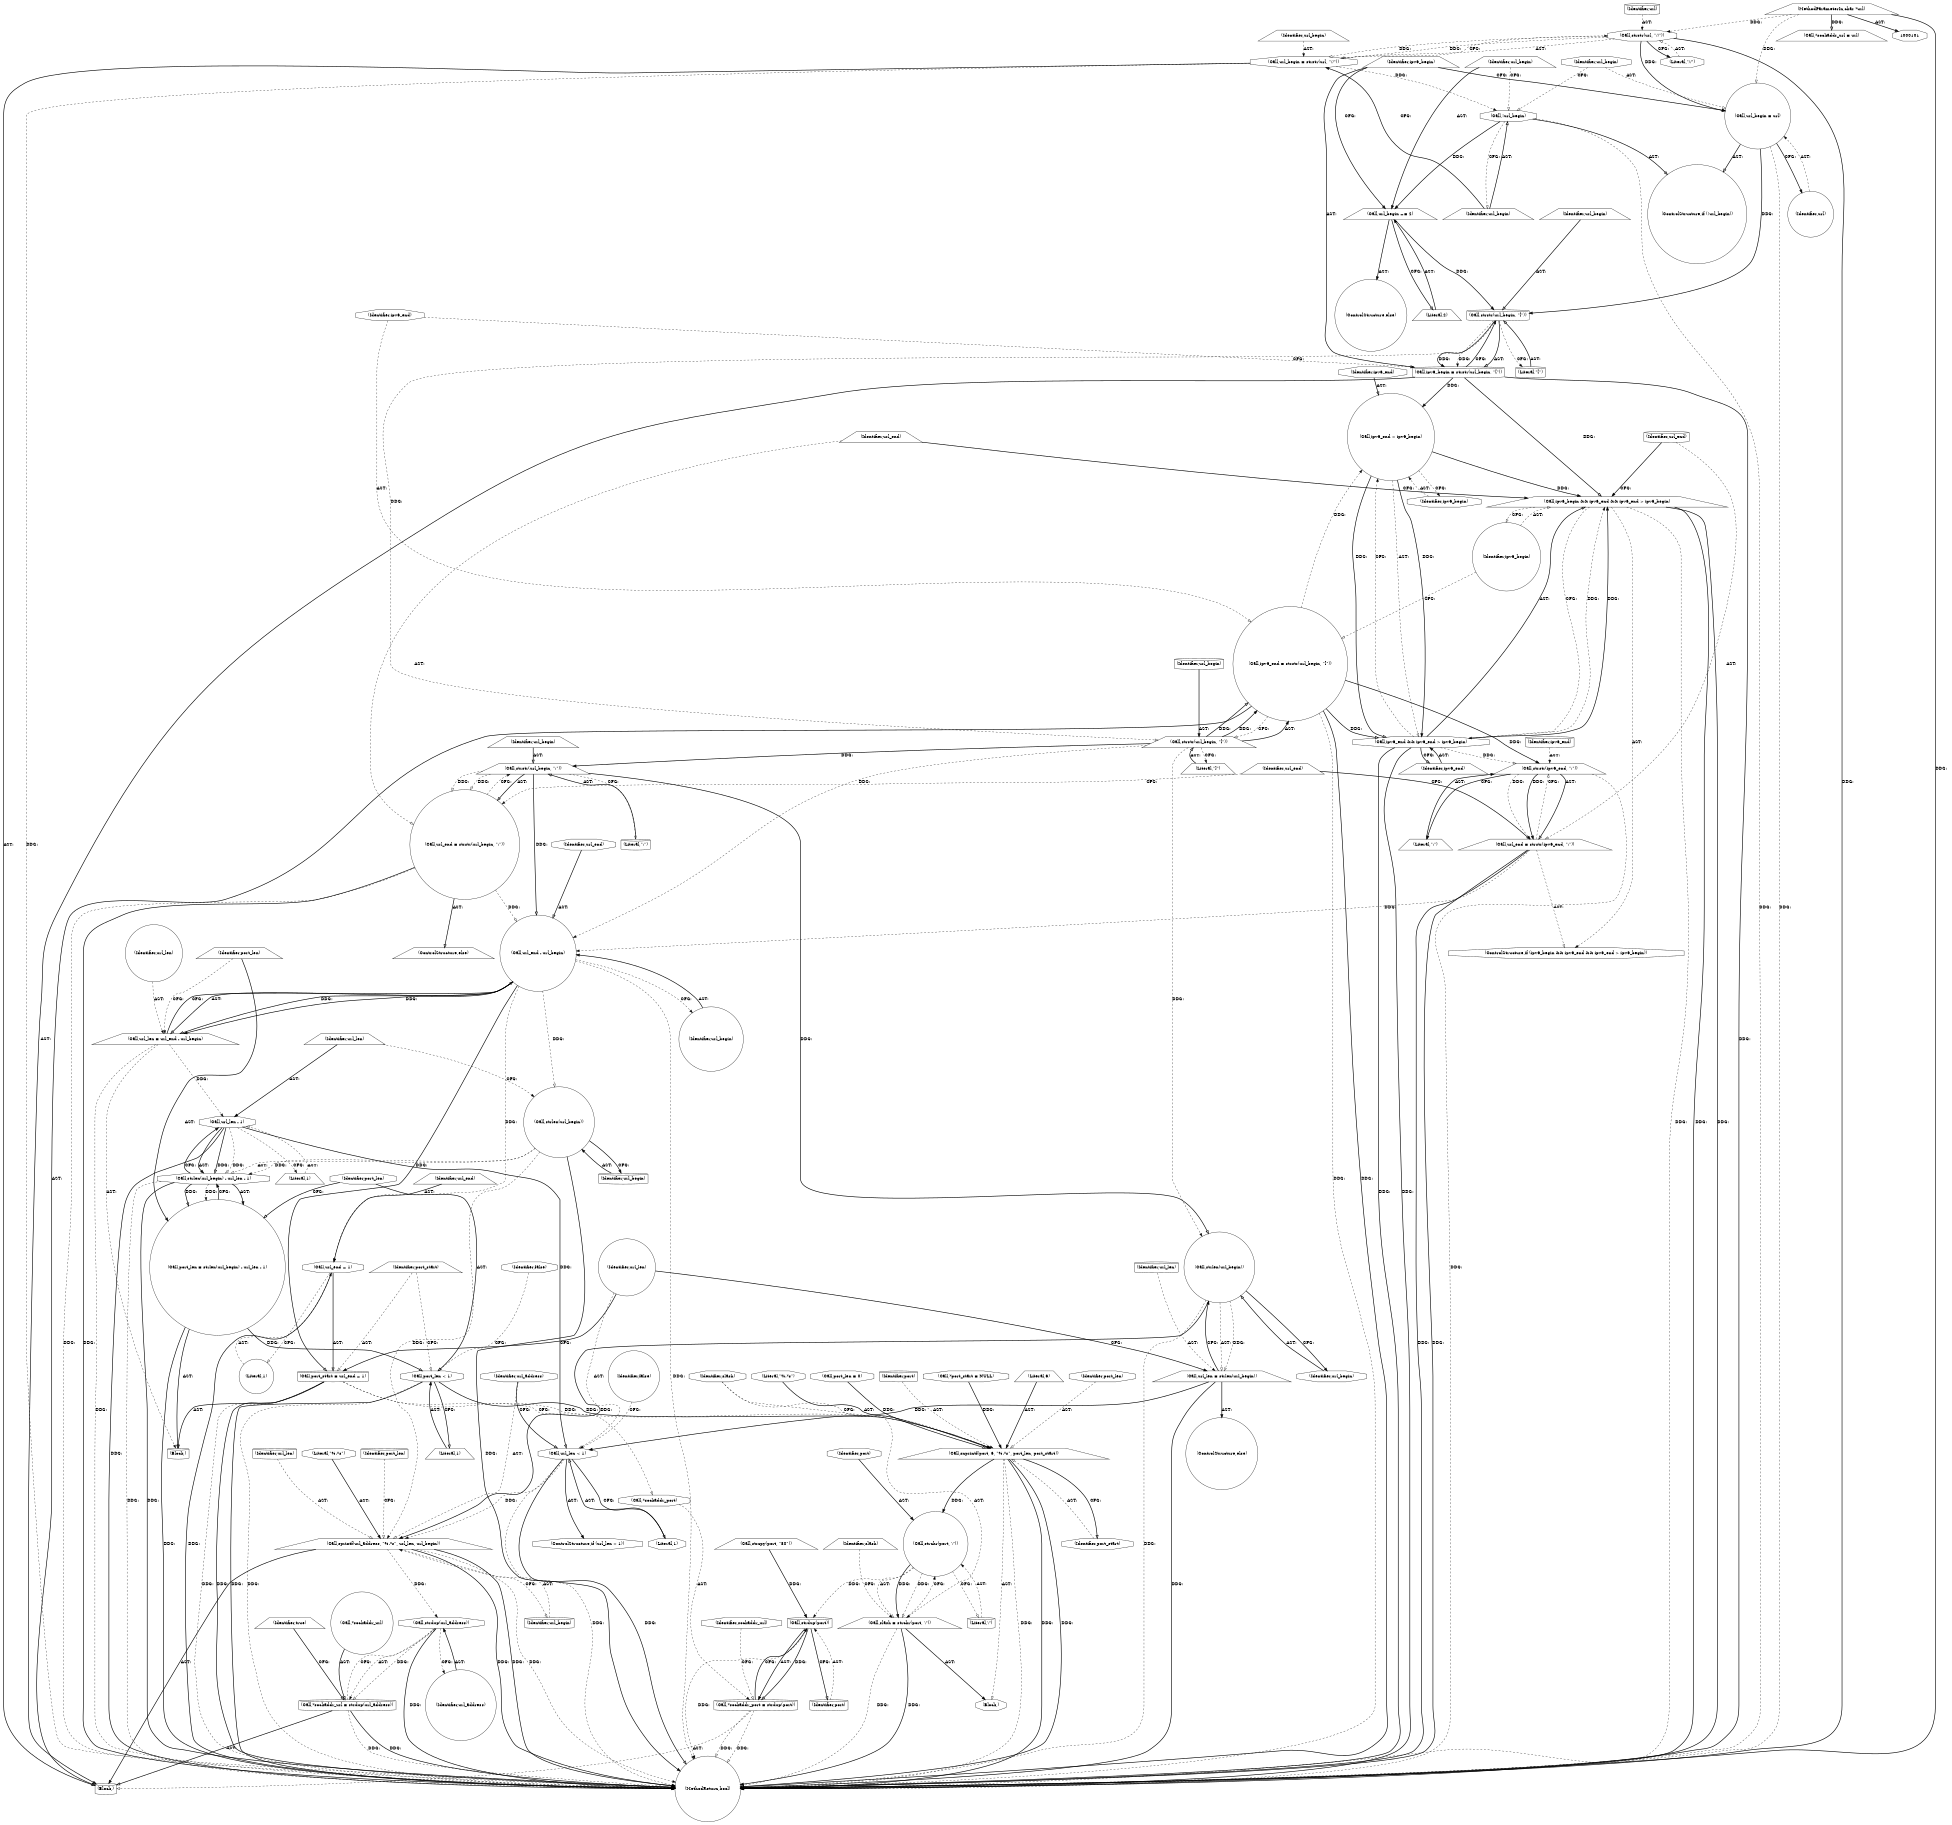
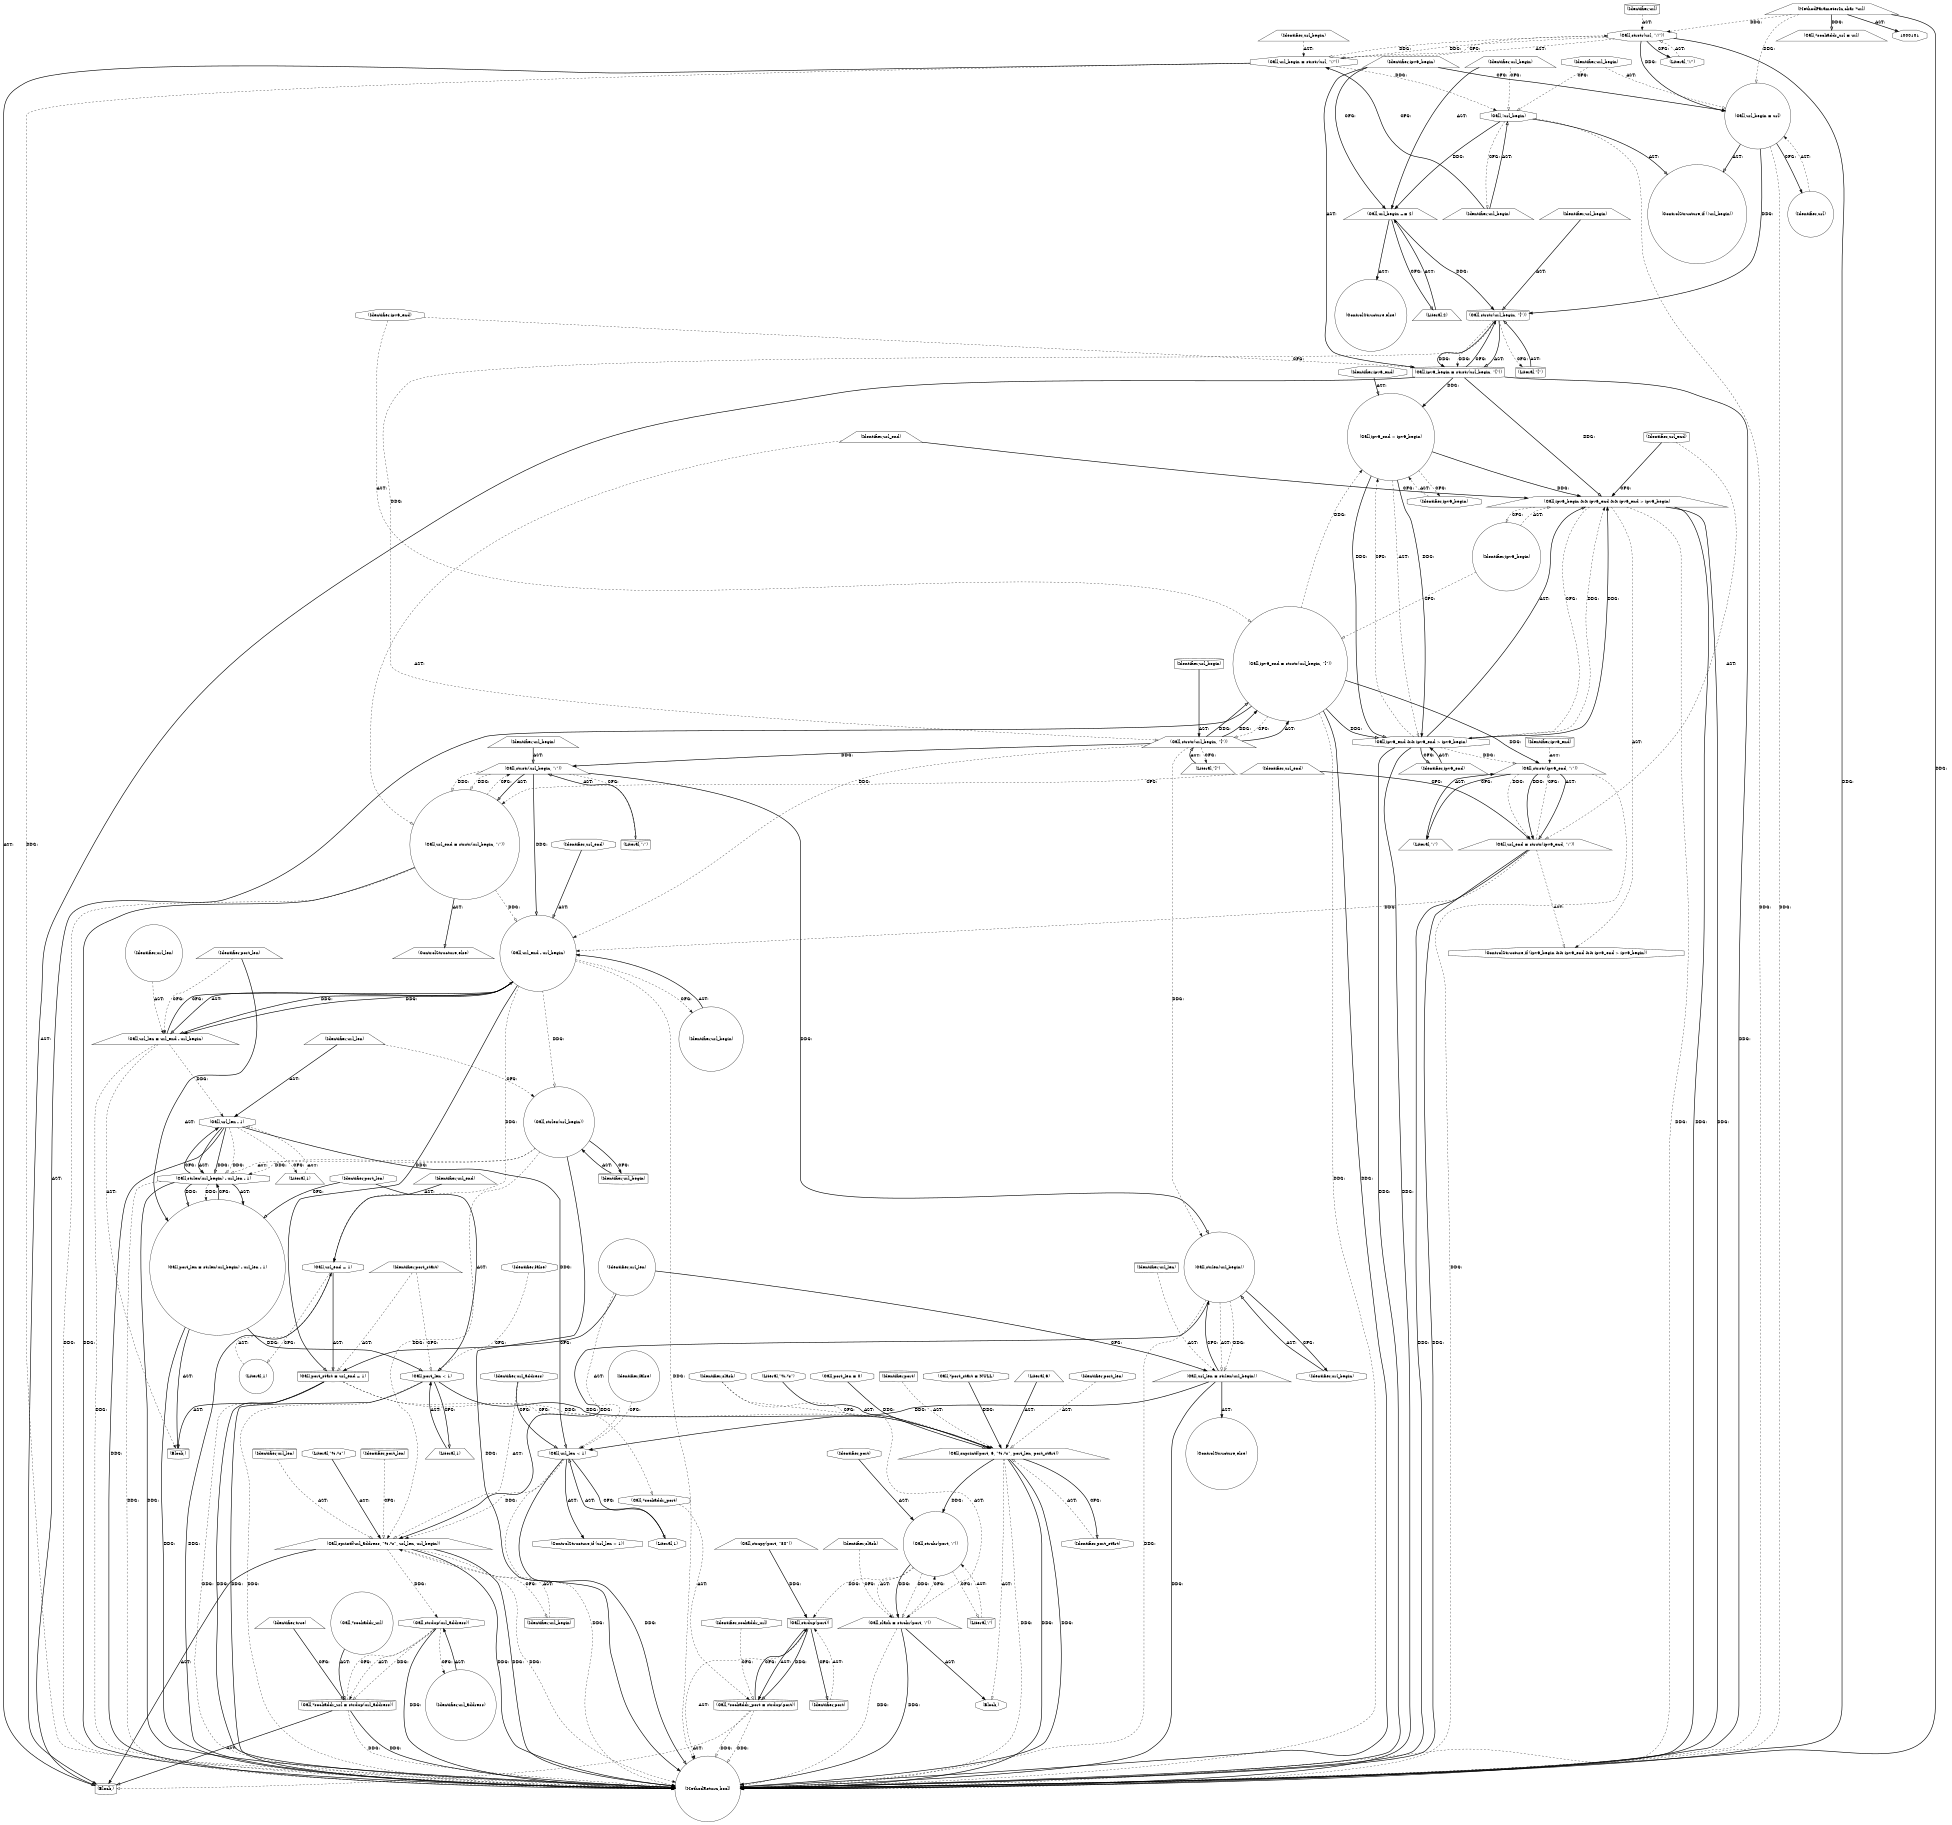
edge "(Call,strdup(port))" -> "(MethodReturn,bool)": label "DDG: " -> "AST: "
